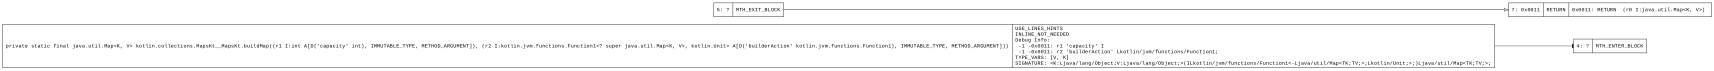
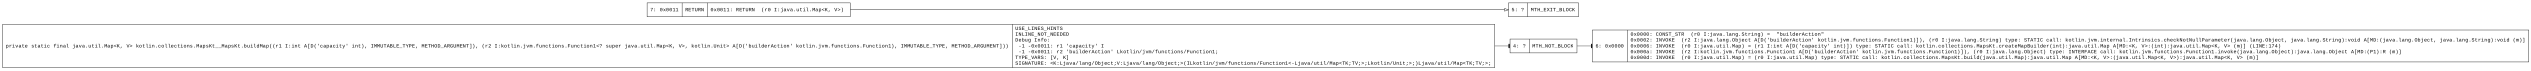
edge "5: ?" -> "7: 0x0011": reversed
node "4: ?": text "MTH_ENTER_BLOCK" -> "MTH_NOT_BLOCK"
node "6: 0x0000": added
